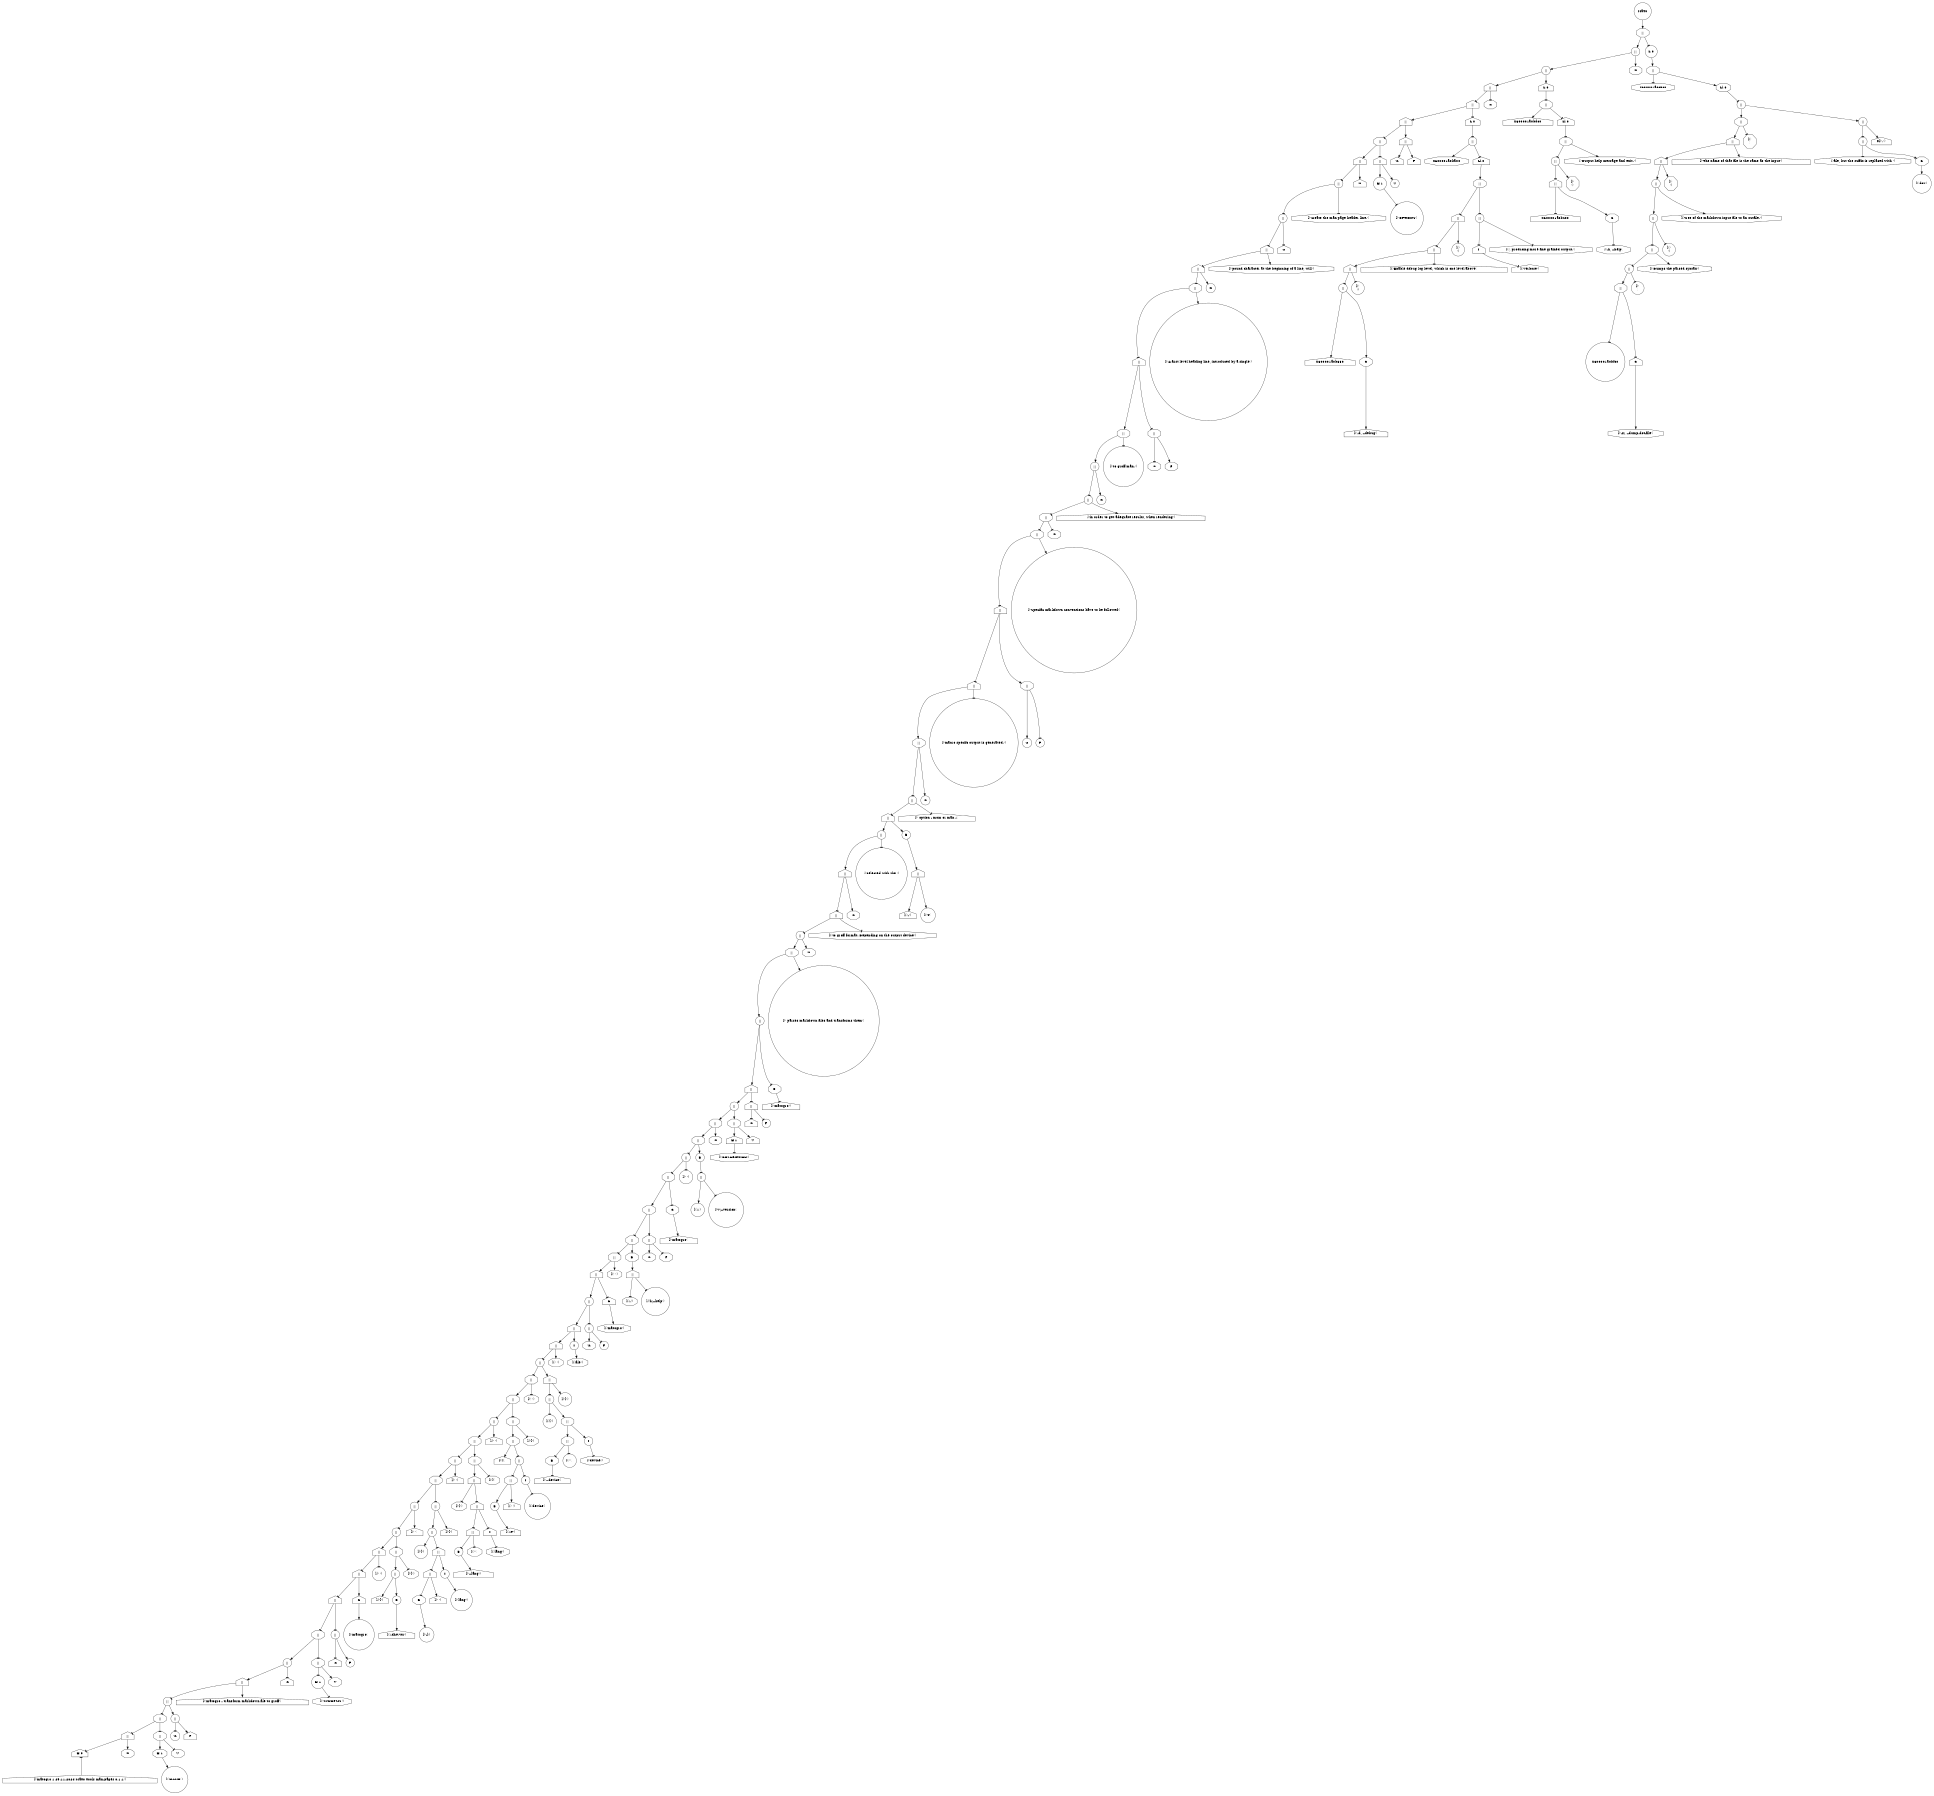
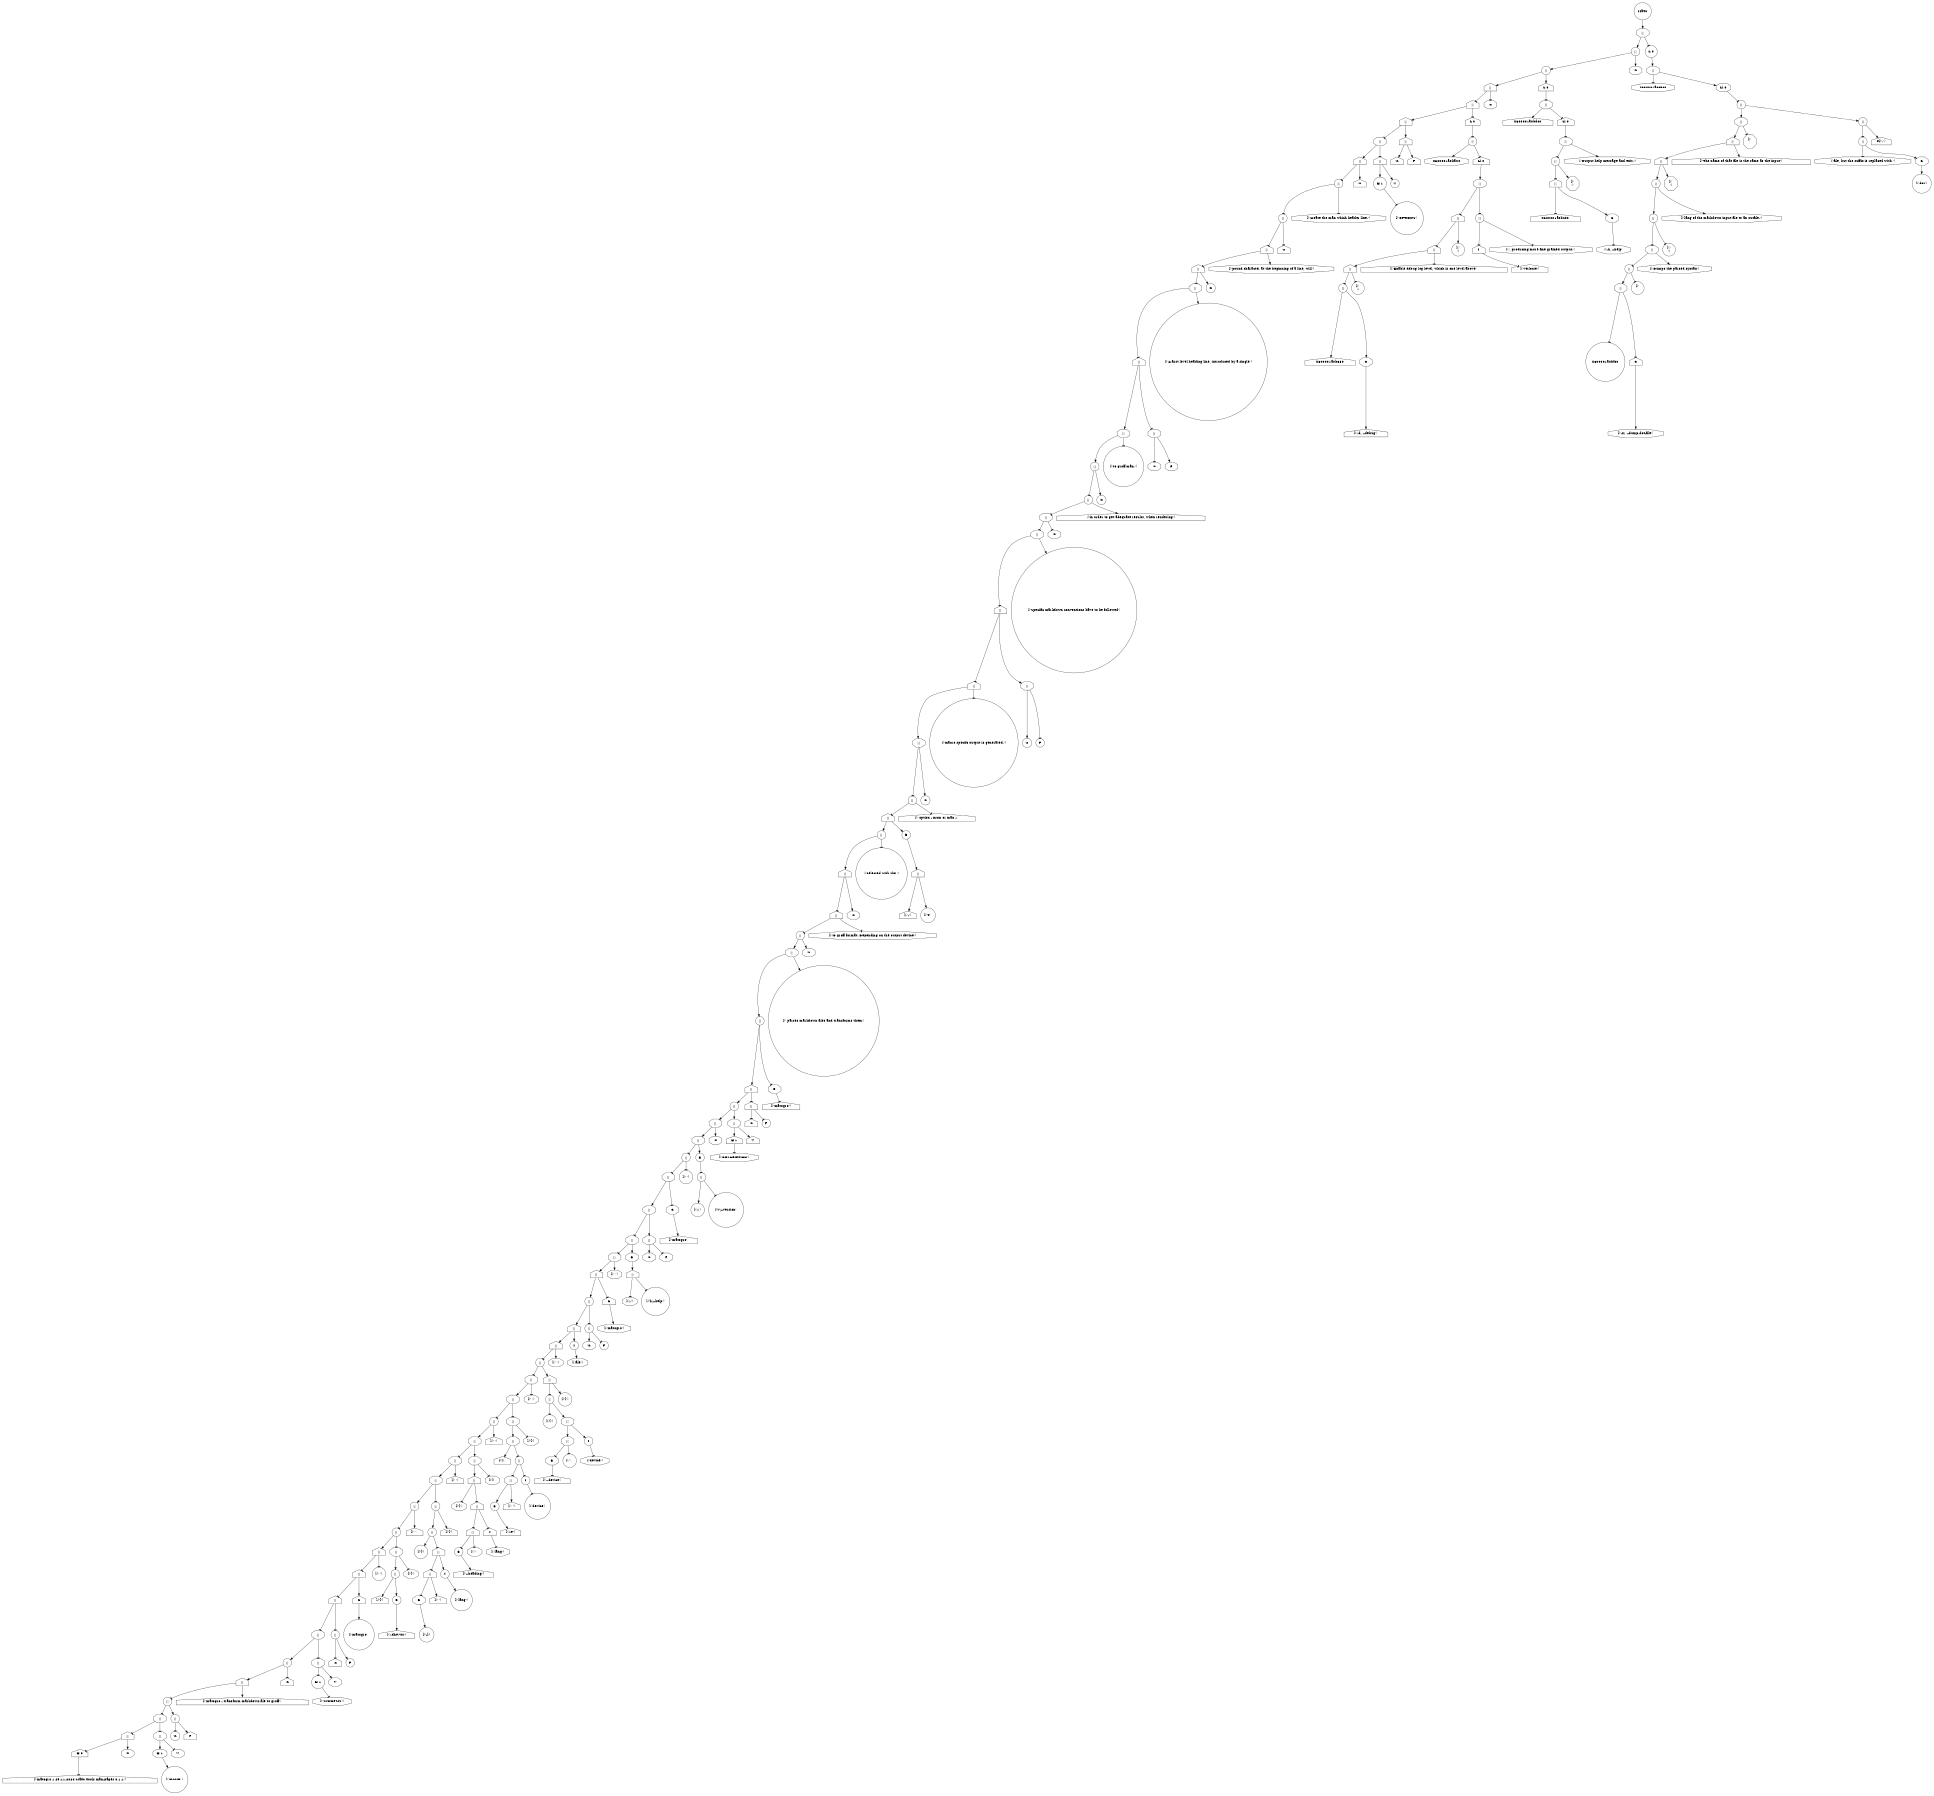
node "l('create the man page header line.')": label "l('create the man page header line.')" -> "l('create the man which header line.')"
node "l('tree of the markdown input file to an outfile.')": label "l('tree of the markdown input file to an outfile.')" -> "l('lang of the markdown input file to an outfile.')"
node "l('--lang')": label "l('--lang')" -> "l('--heading')"
edge "l('matogro 1 29.11.2024 MaTo Tools man-pages 0.1.1')" -> "H 0": reversed
